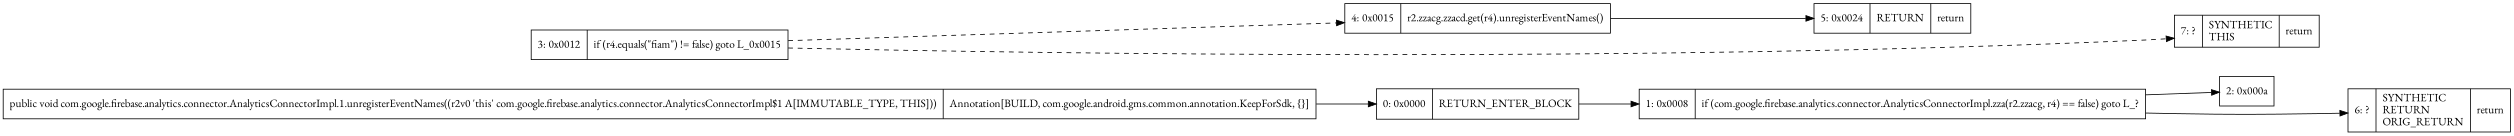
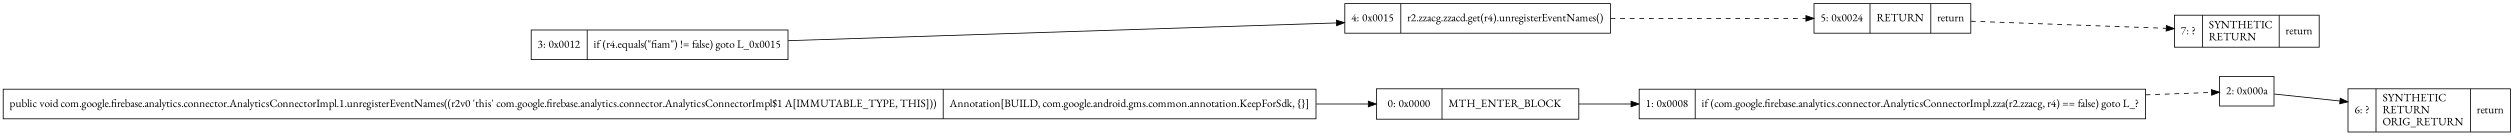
edge "4: 0x0015" -> "5: 0x0024": style solid -> dashed
edge "3: 0x0012" -> "4: 0x0015": style dashed -> solid
node "7: ?": text "THIS" -> "RETURN"
edge "3: 0x0012" -> "7: ?": now "5: 0x0024" -> "7: ?"
edge "1: 0x0008" -> "2: 0x000a": style solid -> dashed
node "0: 0x0000": text "RETURN_ENTER_BLOCK" -> "MTH_ENTER_BLOCK"
edge "1: 0x0008" -> "6: ?": now "2: 0x000a" -> "6: ?"
